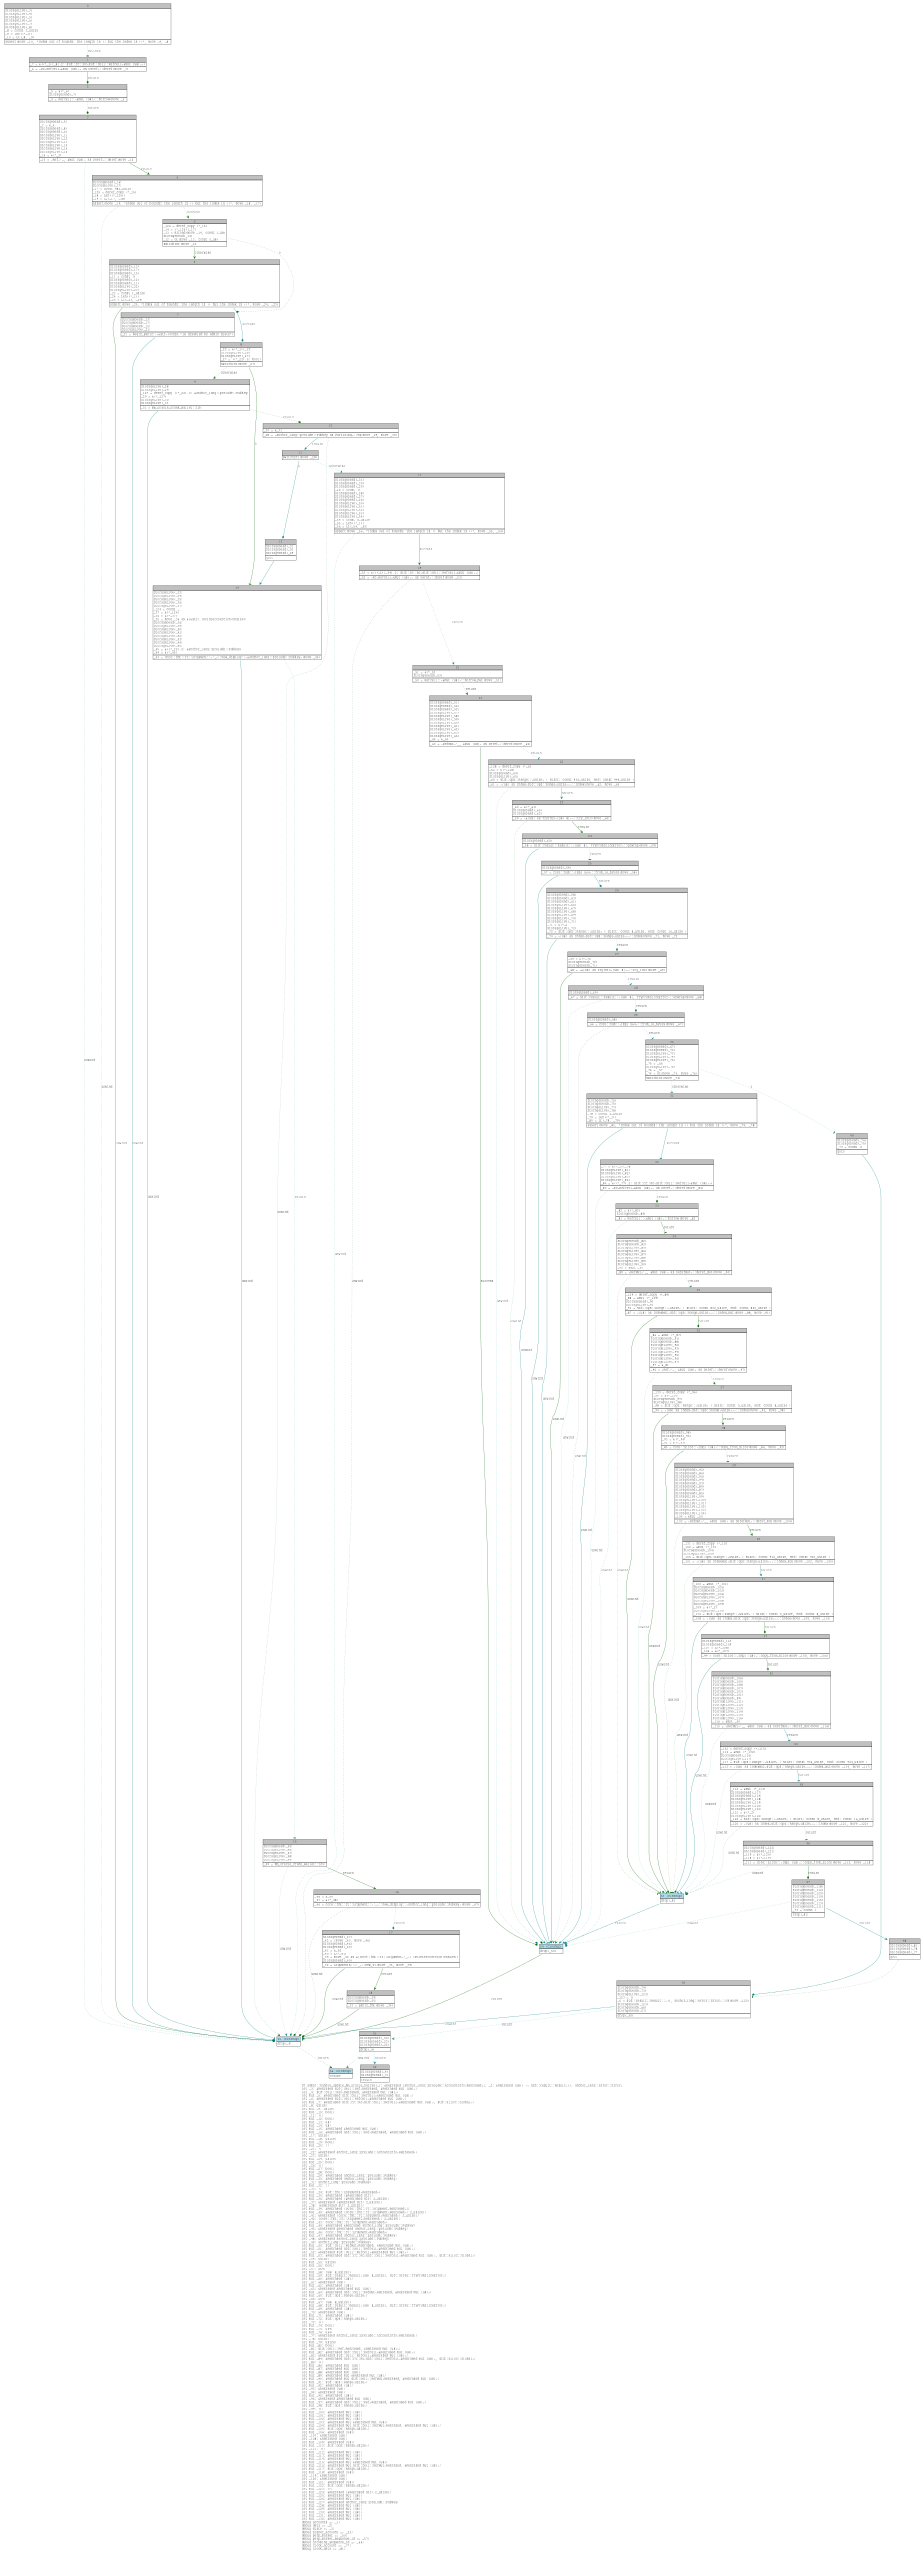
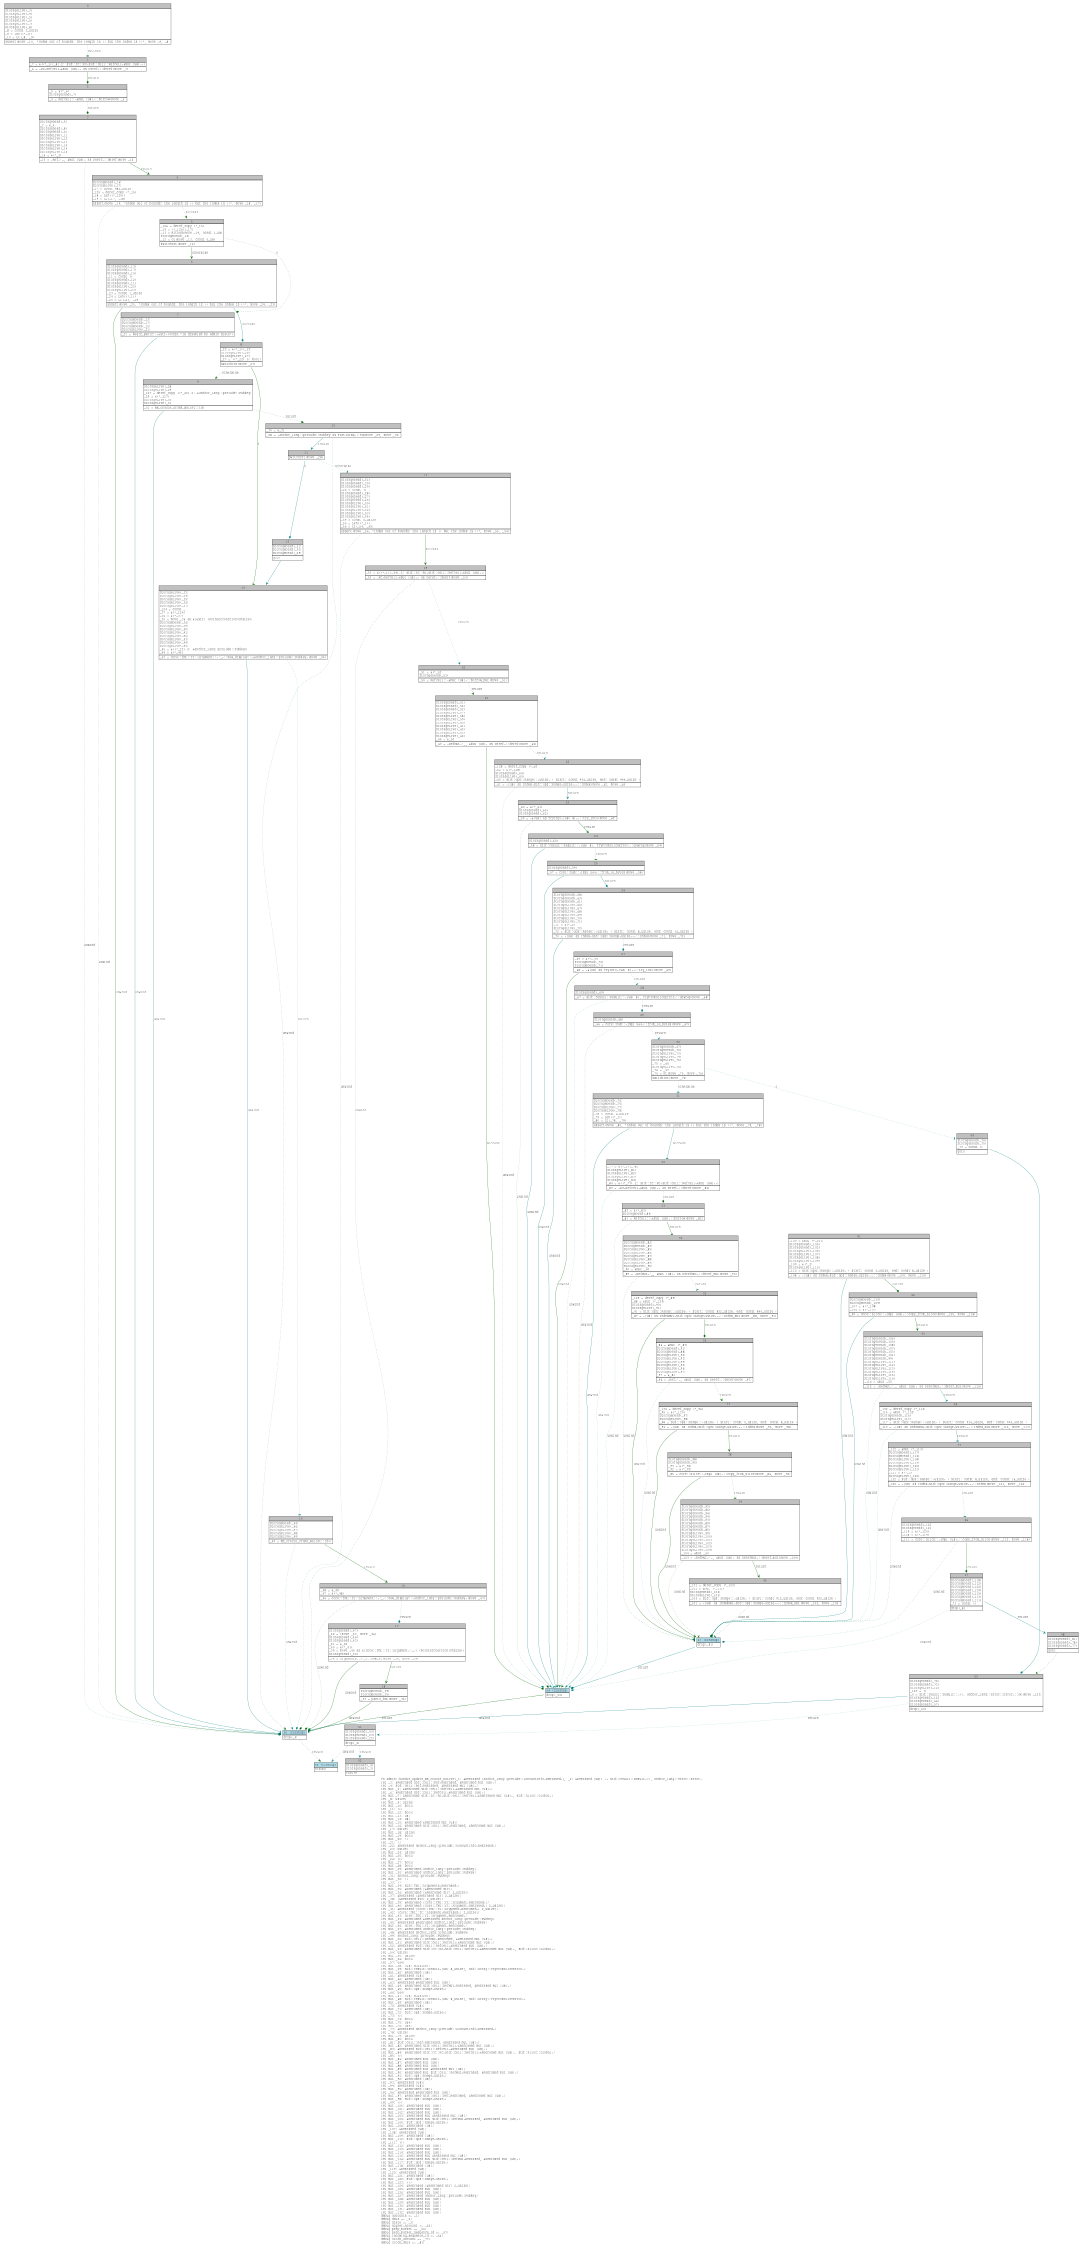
edge "40" -> "41": removed, label "return"
